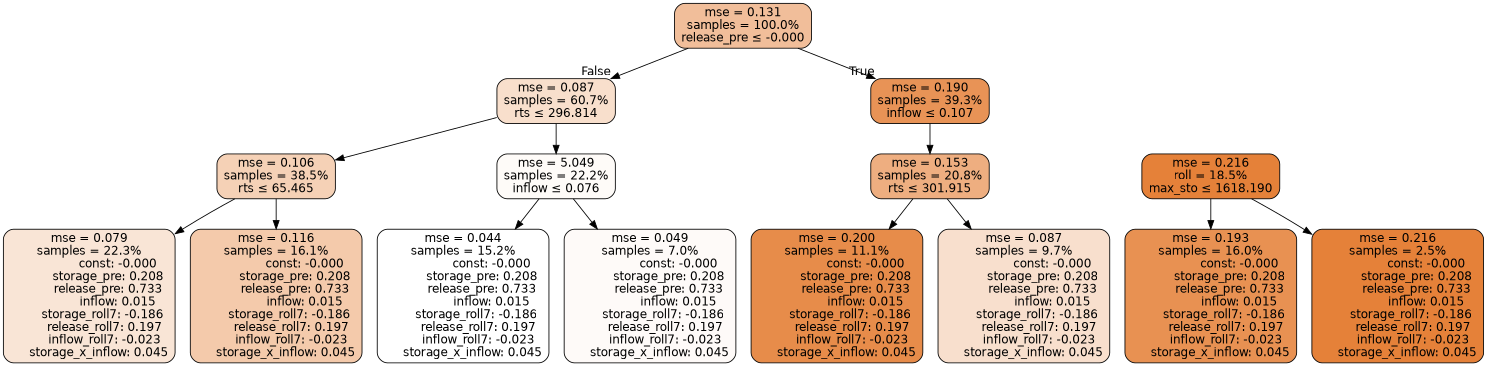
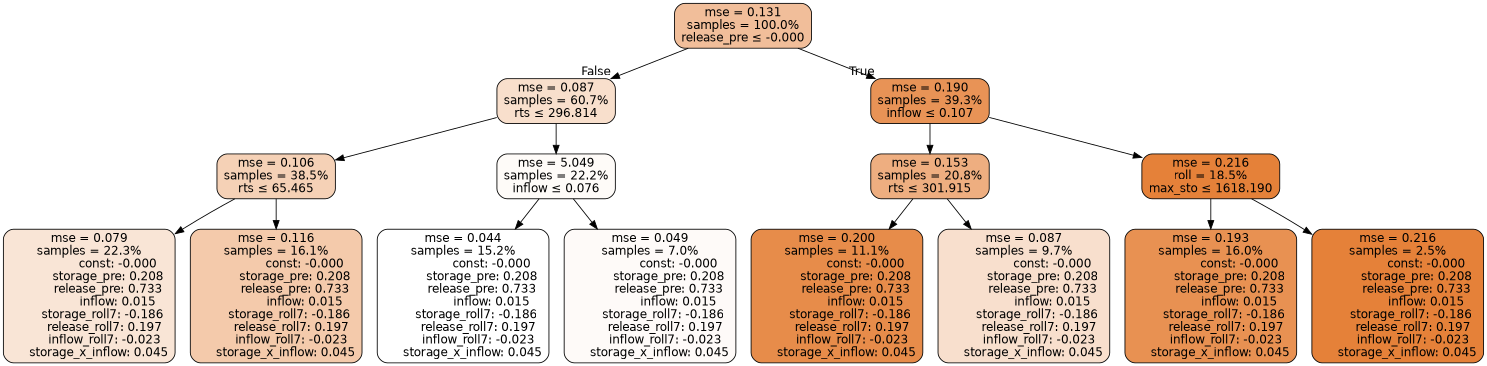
edge "mse = 0.190 samples = 39.3% inflow ≤ 0.107" -> "mse = 0.216 roll = 18.5% max_sto ≤ 1618.190": added
